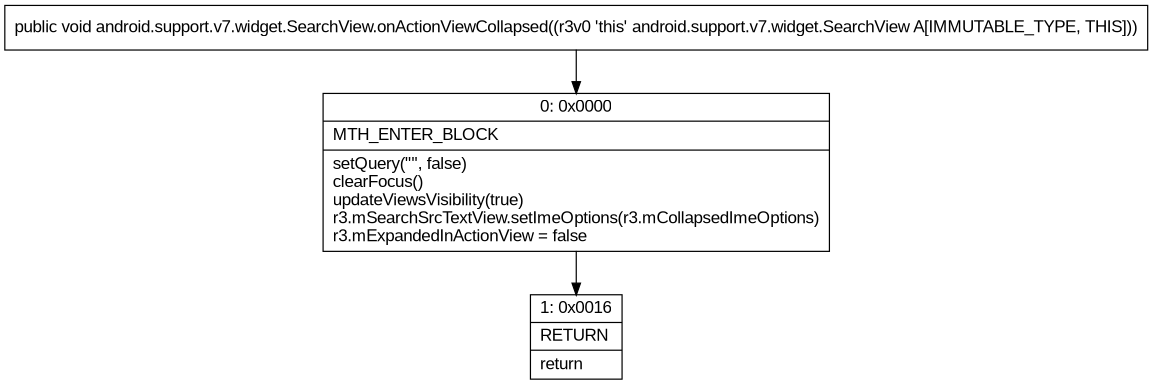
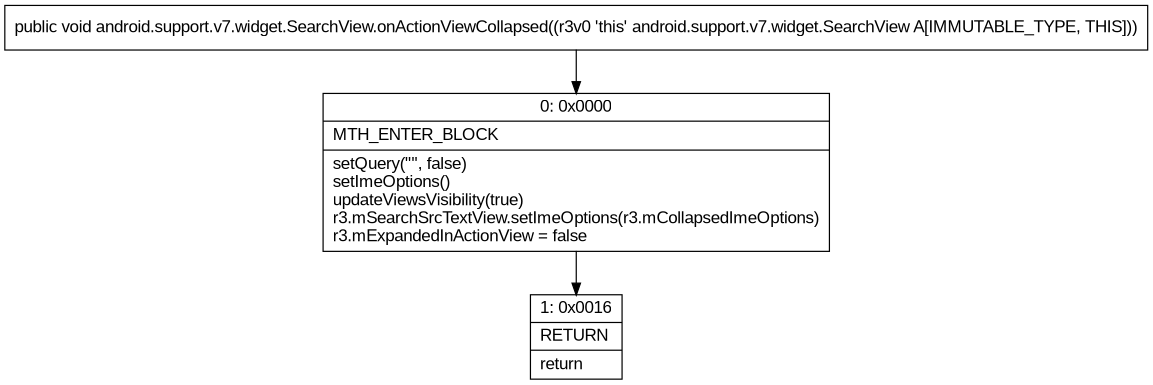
node "0: 0x0000": text "clearFocus()" -> "setImeOptions()"
